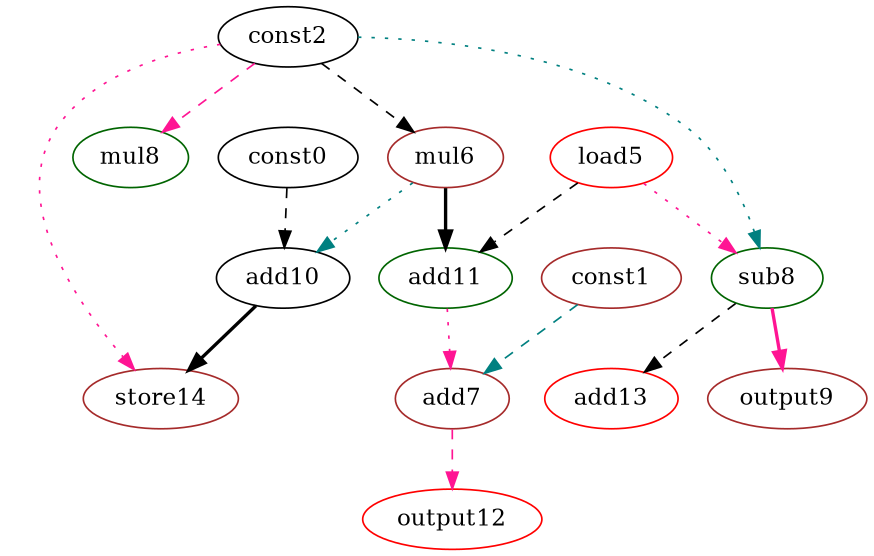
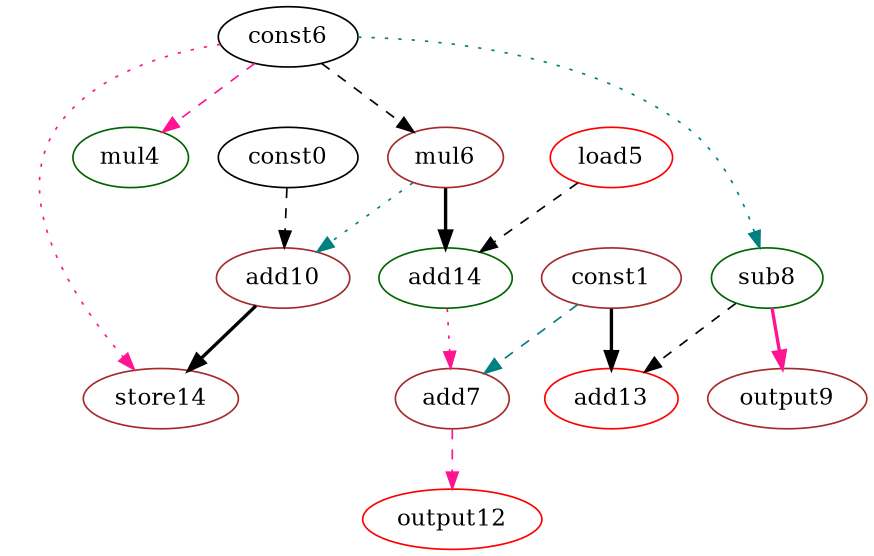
node "const2": label "const2" -> "const6"
node "mul8": label "mul8" -> "mul4"
edge "load5" -> "sub8": removed
node "add10": color black -> brown
node "add11": label "add11" -> "add14"
edge "const1" -> "add13": added
